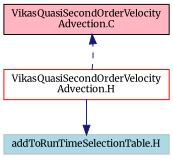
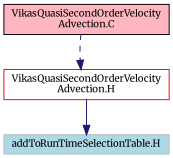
edge "VikasQuasiSecondOrderVelocity Advection.H" -> "VikasQuasiSecondOrderVelocity Advection.C": reversed
